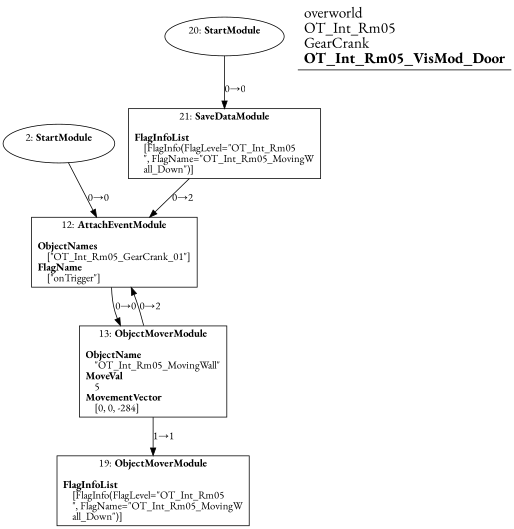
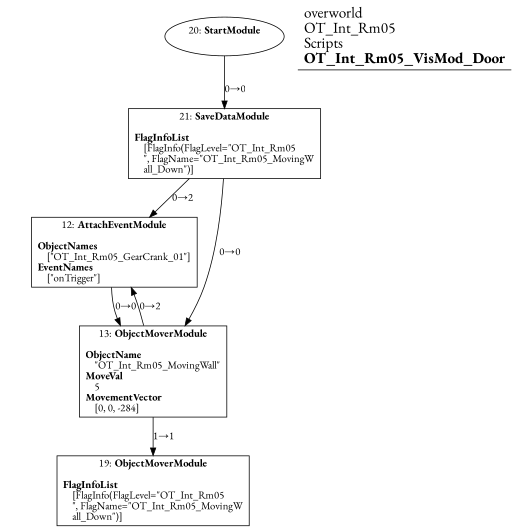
node "overworld": text "GearCrank" -> "Scripts"
node "2:": removed
edge "21:" -> "13:": added, label "0→0"
node "12:": text "FlagName" -> "EventNames"
